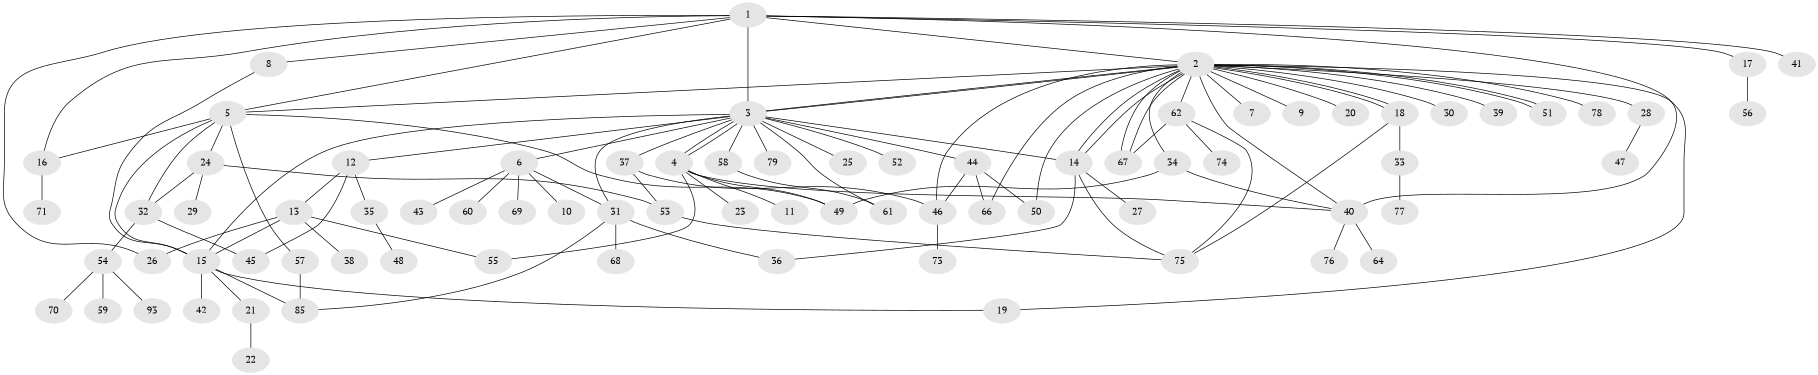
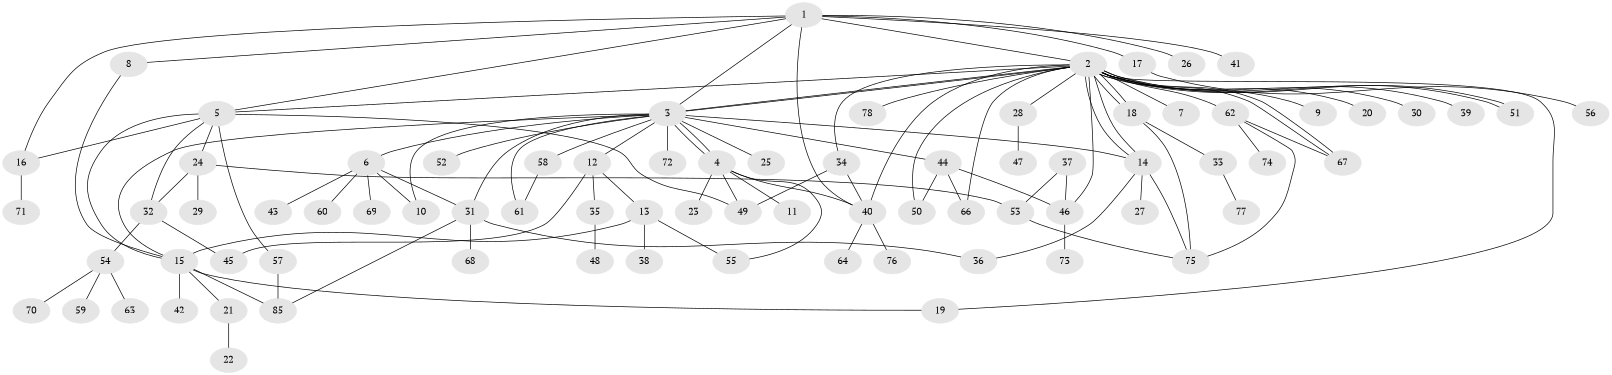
edge "3" -- "37": now "3" -- "10"
node "79": label "79" -> "72"
edge "13" -- "26": removed
node "93": label "93" -> "63"
